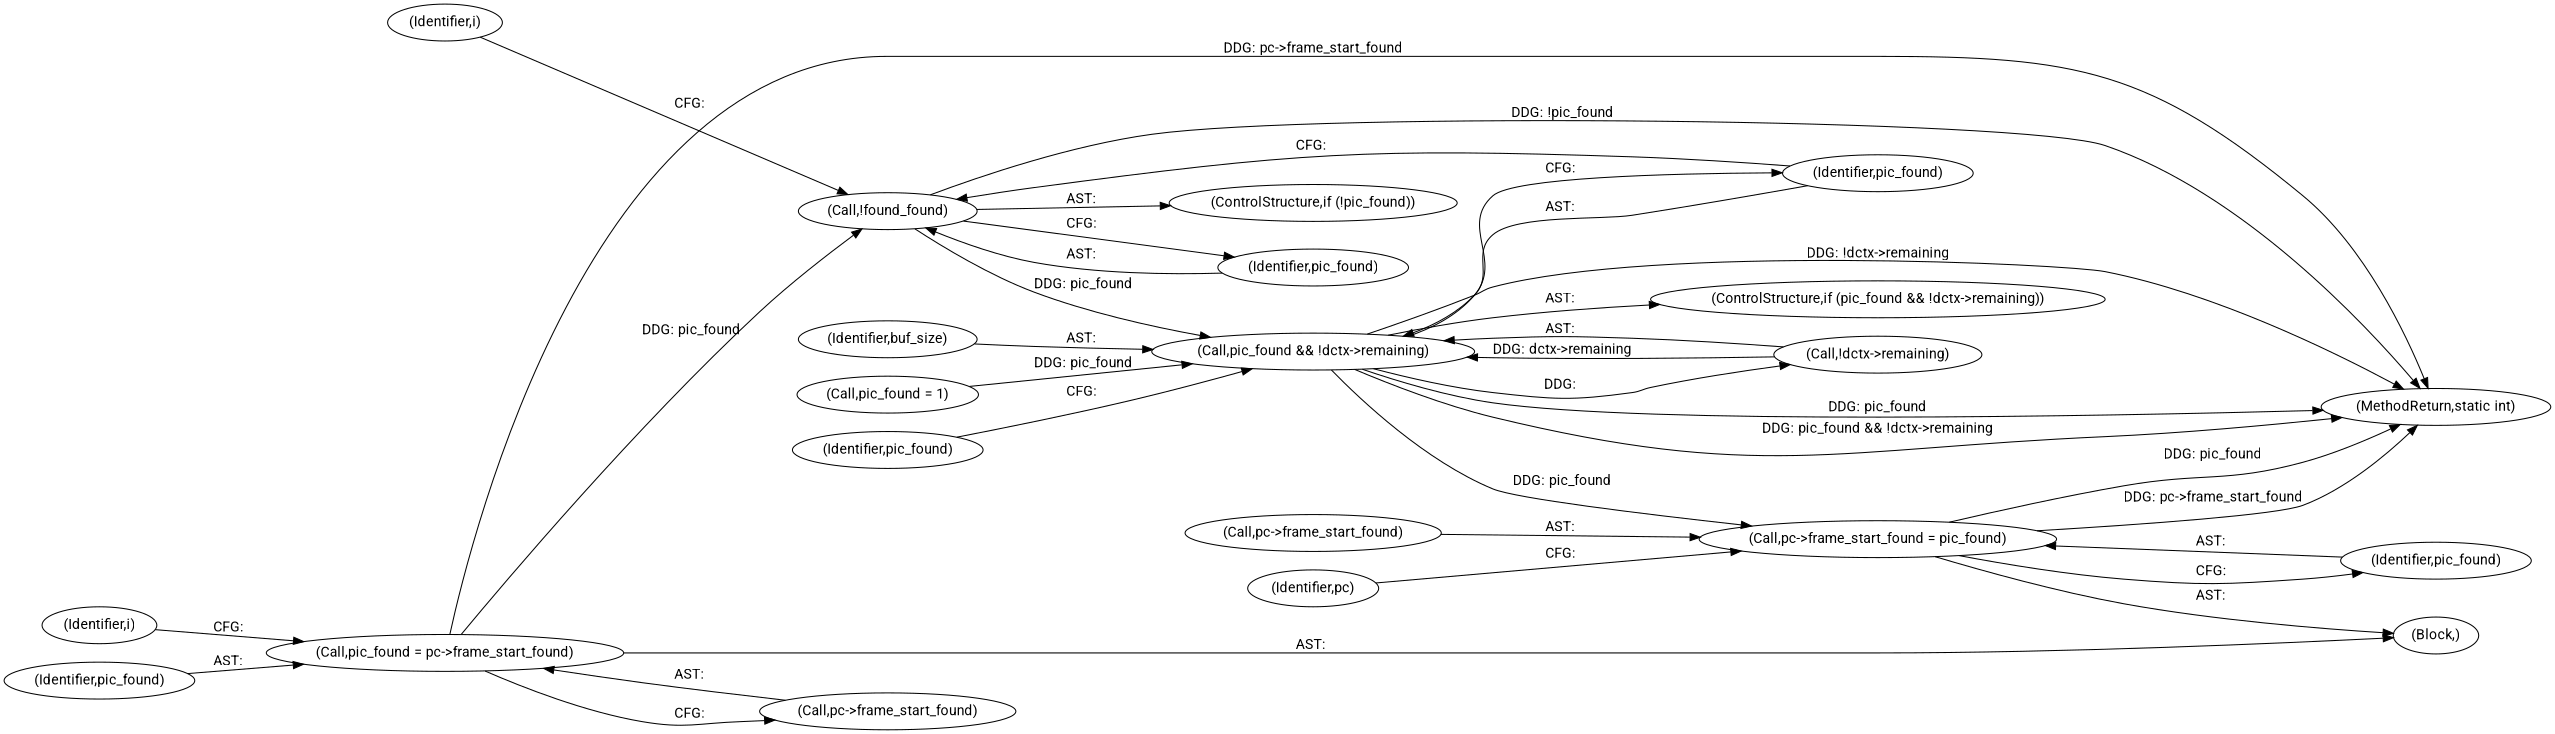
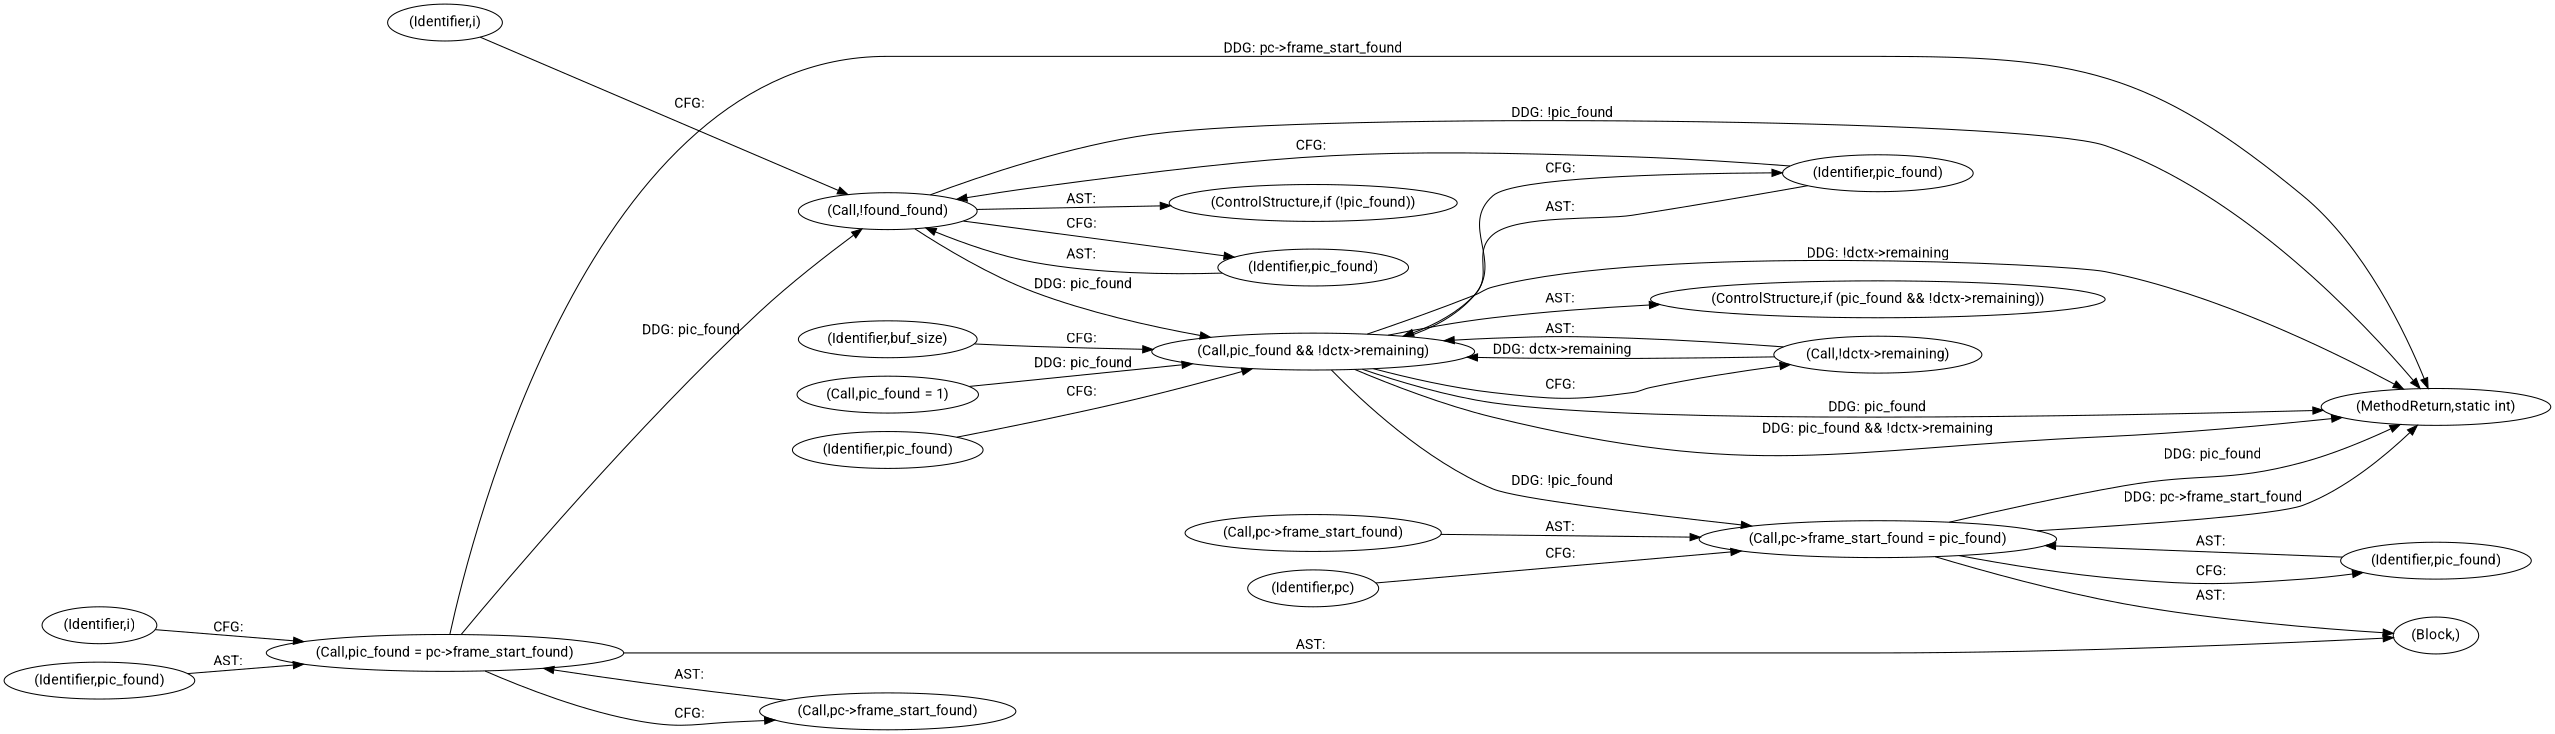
edge "(Identifier,buf_size)" -> "(Call,pic_found && !dctx->remaining)": label "AST: " -> "CFG: "
edge "(Call,pic_found && !dctx->remaining)" -> "(Call,!dctx->remaining)": label "DDG: " -> "CFG: "
edge "(Call,pic_found && !dctx->remaining)" -> "(Call,pc->frame_start_found = pic_found)": label "DDG: pic_found" -> "DDG: !pic_found"
